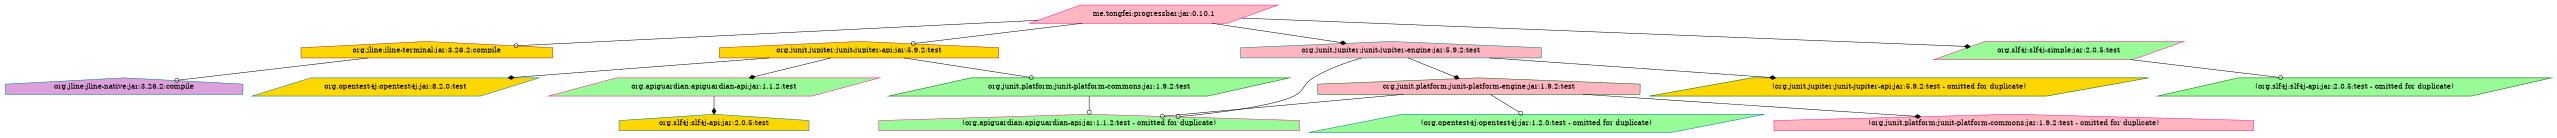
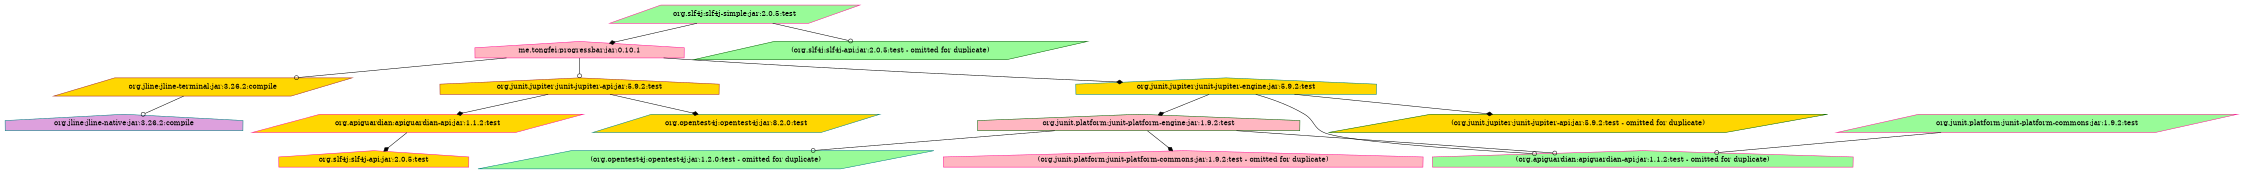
node "me.tongfei:progressbar:jar:0.10.1": shape parallelogram -> house
edge "me.tongfei:progressbar:jar:0.10.1" -> "org.slf4j:slf4j-simple:jar:2.0.5:test": reversed
node "org.jline:jline-terminal:jar:3.26.2:compile": shape house -> parallelogram
node "org.junit.jupiter:junit-jupiter-engine:jar:5.9.2:test": fillcolor lightpink -> gold
edge "org.junit.jupiter:junit-jupiter-api:jar:5.9.2:test" -> "org.junit.platform:junit-platform-commons:jar:1.9.2:test": removed
node "org.apiguardian:apiguardian-api:jar:1.1.2:test": fillcolor palegreen -> gold
node "org.junit.platform:junit-platform-commons:jar:1.9.2:test": color darkgreen -> deeppink
node "org.slf4j:slf4j-api:jar:2.0.5:test": color teal -> deeppink
